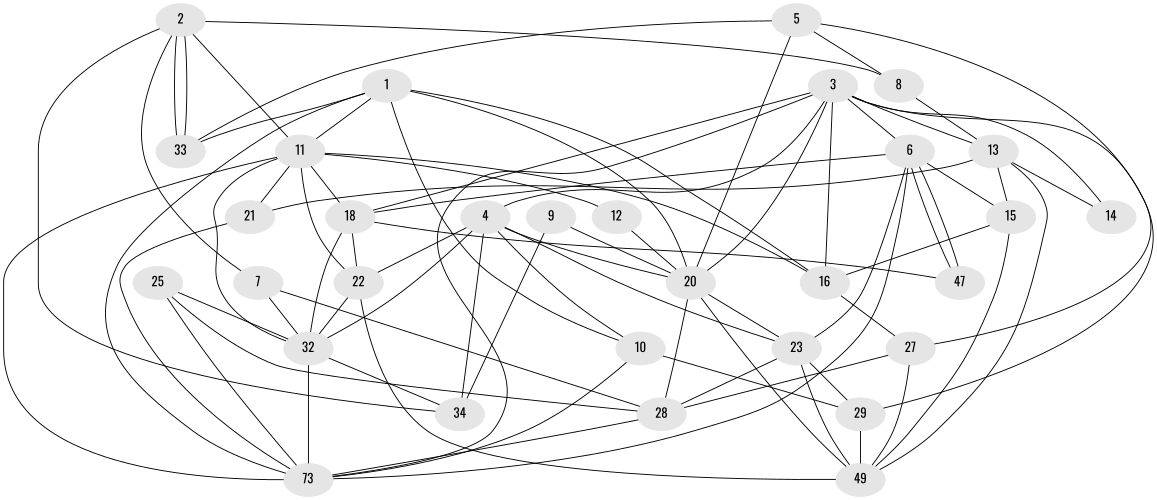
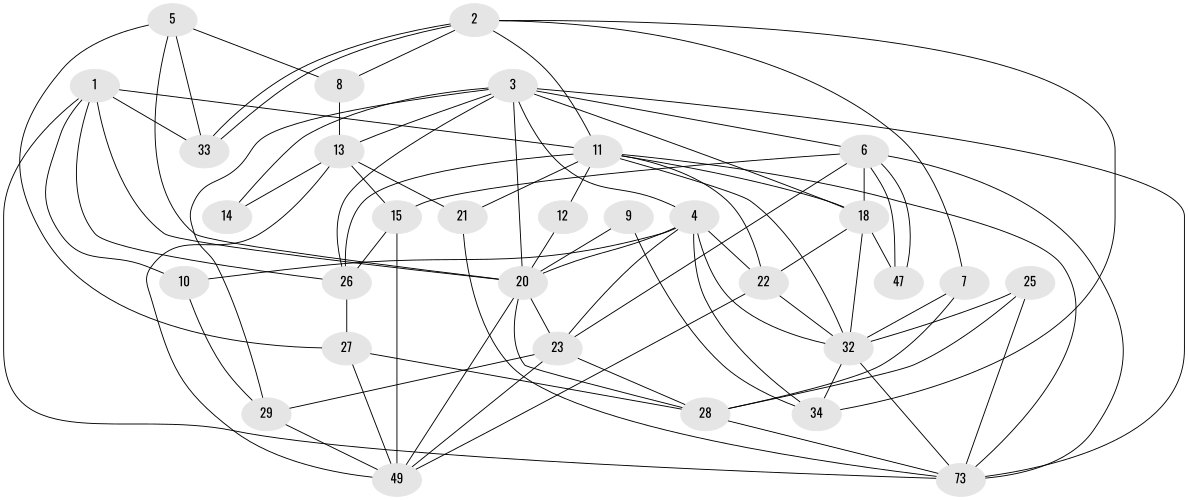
node "16": label "16" -> "26"
edge "10" -- "73": removed
